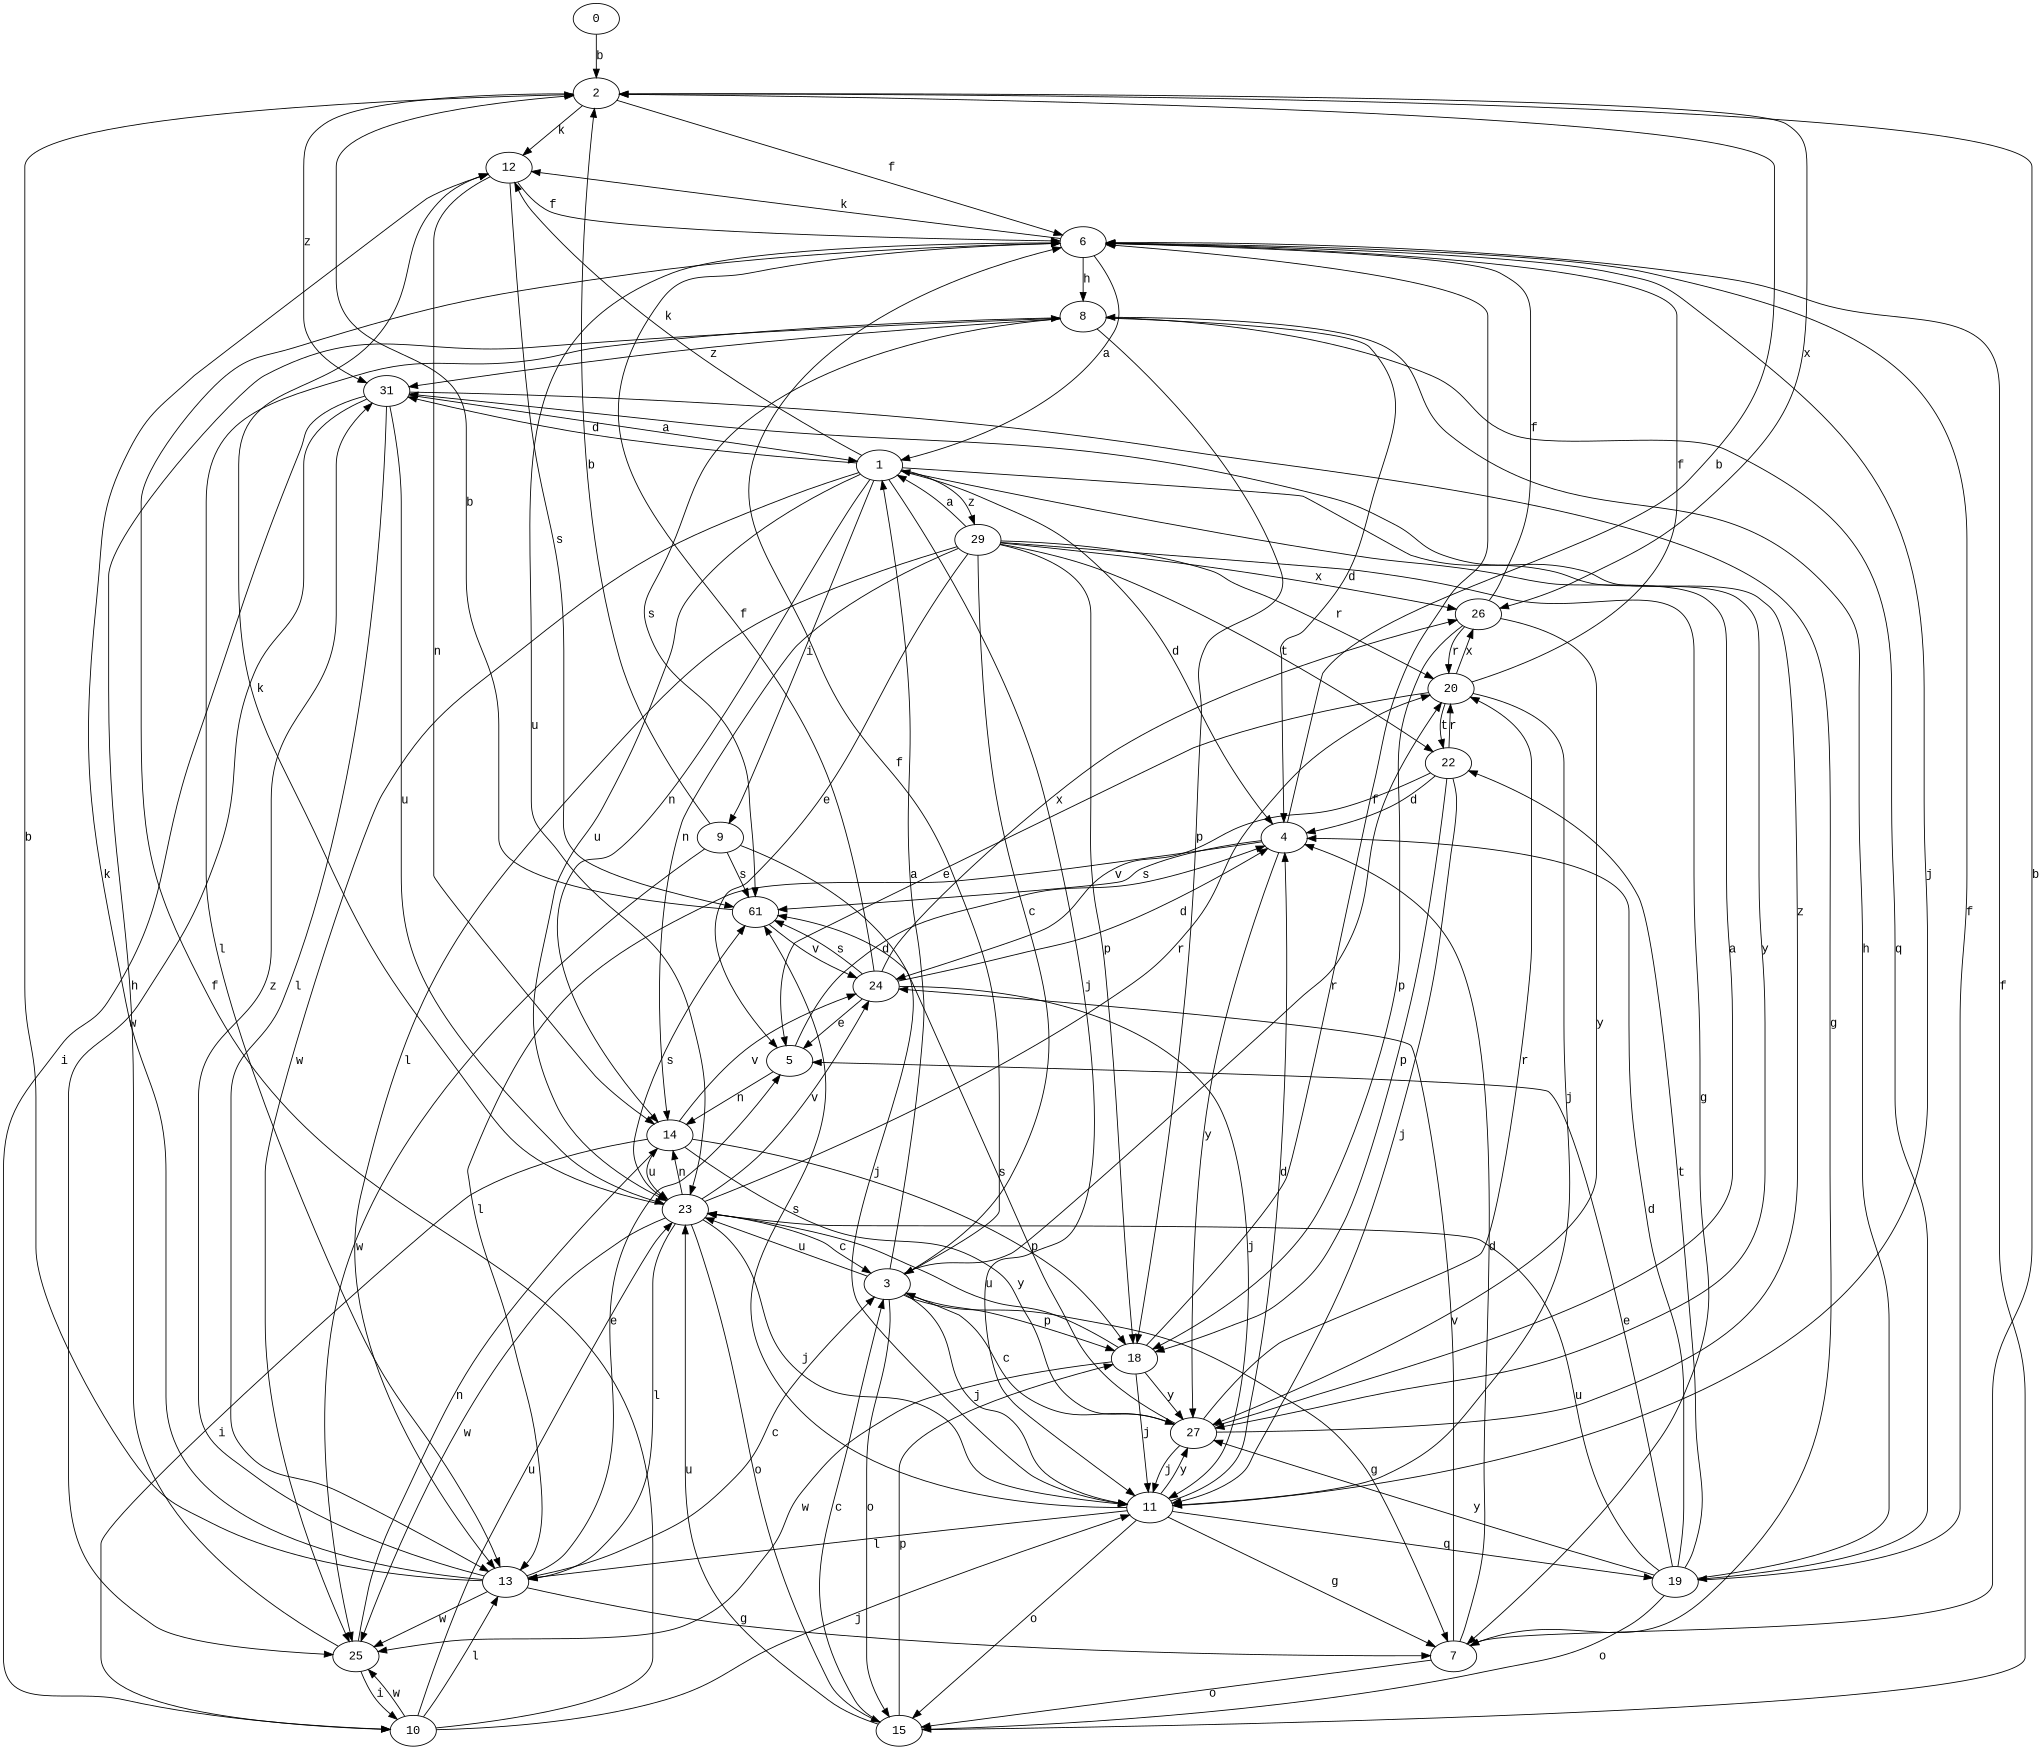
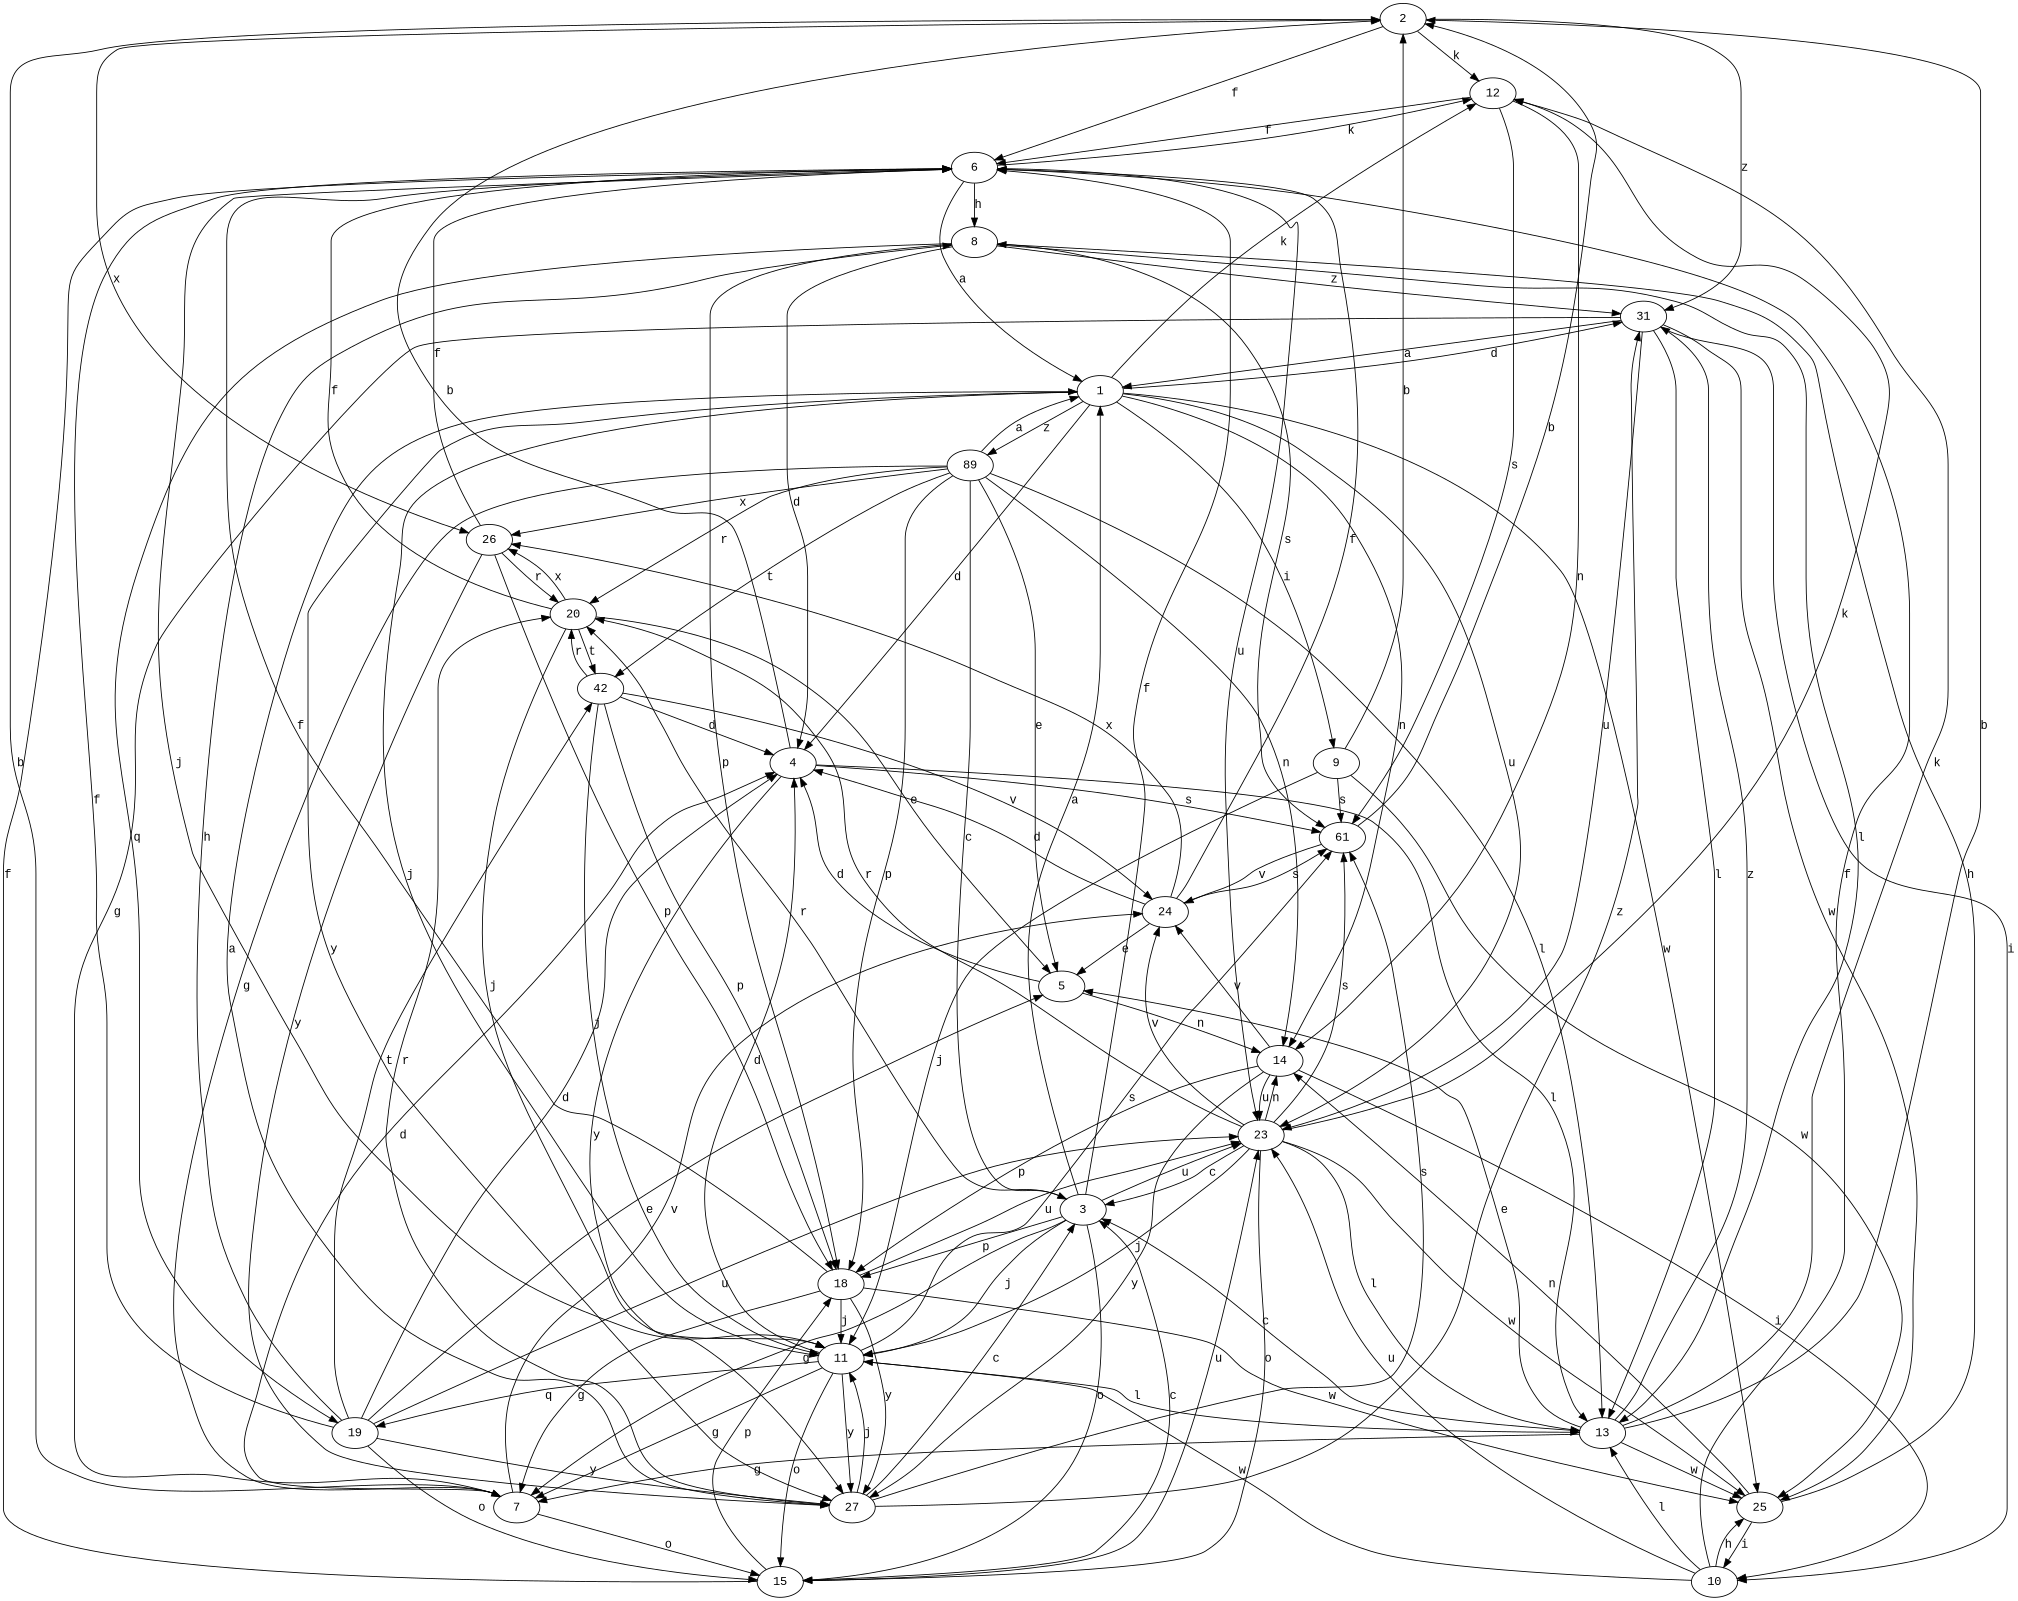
node "0": removed
node "29": label "29" -> "89"
node "22": label "22" -> "42"
edge "24" -> "11": removed, label "j"
edge "18" -> "7": added, label "g"
edge "10" -> "11": label "j" -> "w"
edge "10" -> "25": label "w" -> "h"
